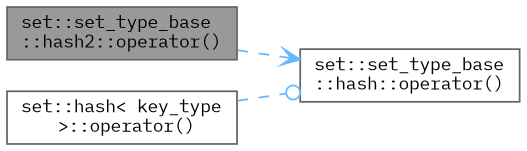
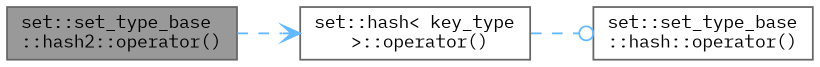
edge "set::set_type_base ::hash2::operator()" -> "set::set_type_base ::hash::operator()": now "set::set_type_base ::hash2::operator()" -> "set::hash< key_type >::operator()"
